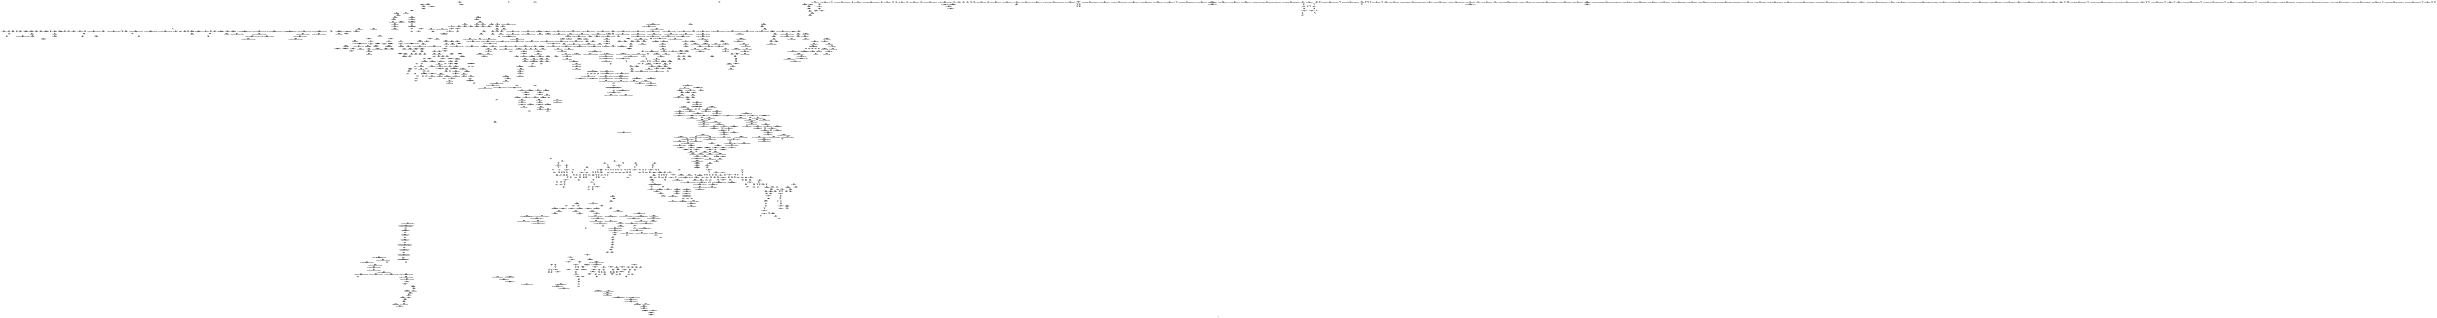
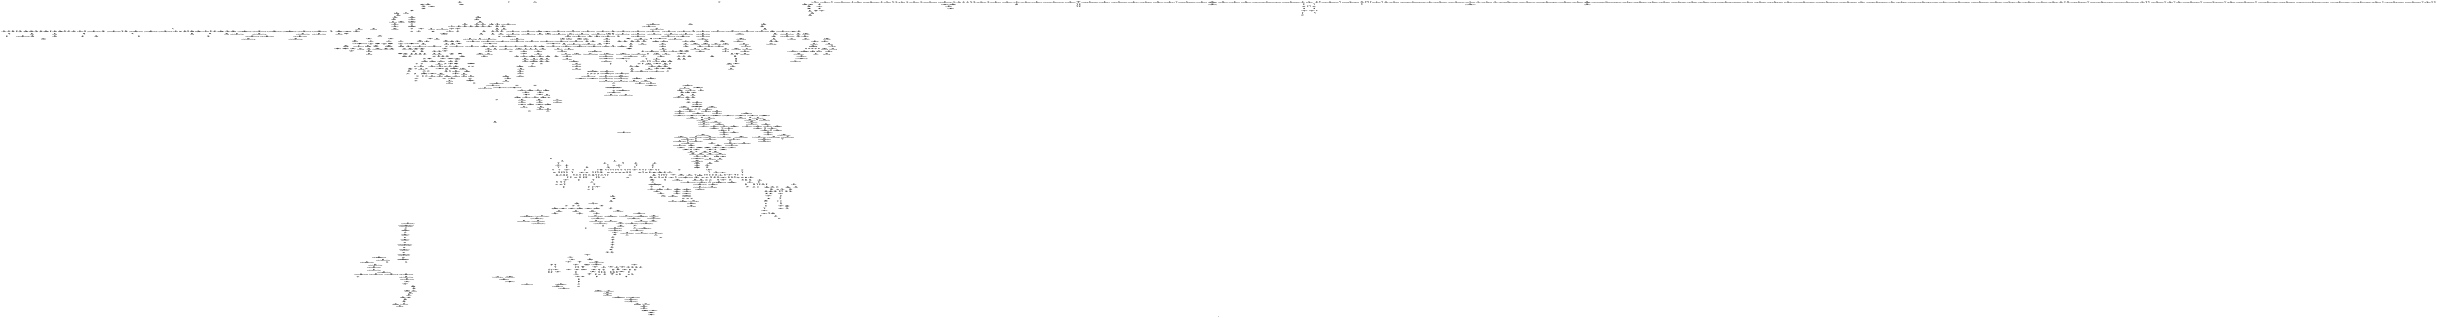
node "NodeID: 542": removed
node "NodeID: 235": removed
